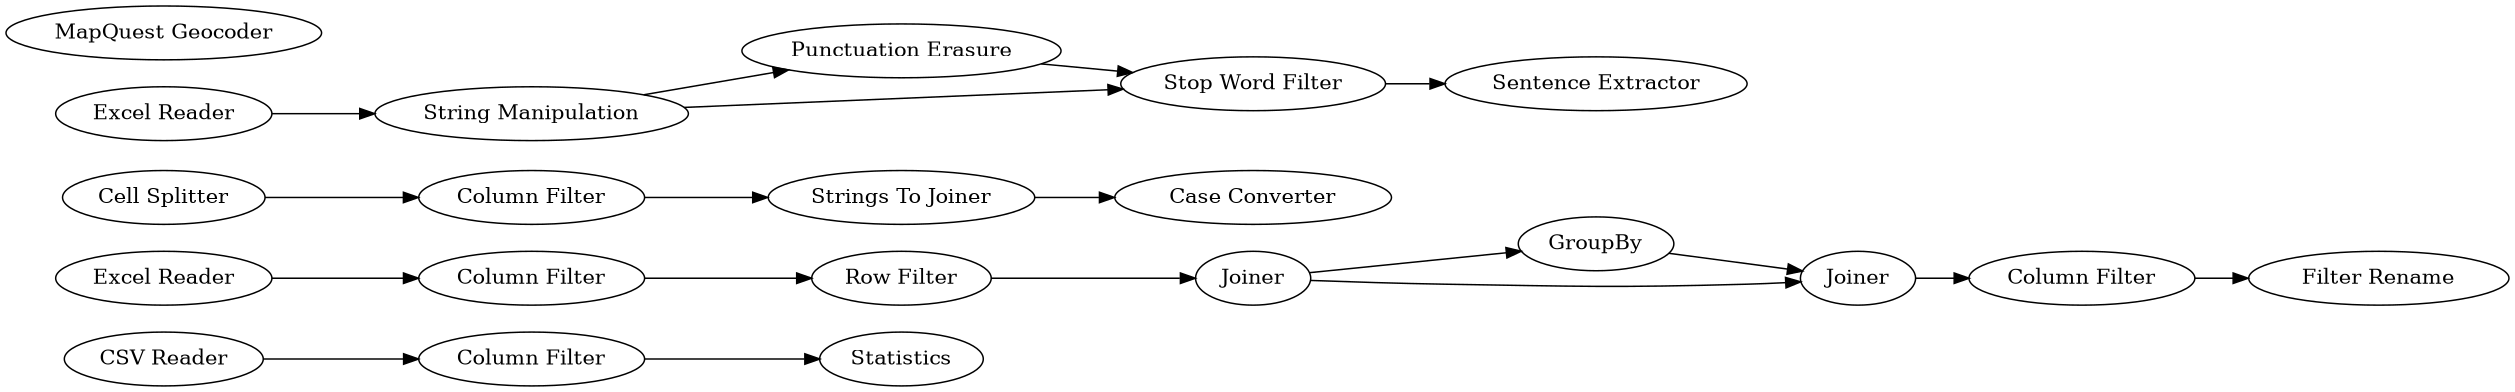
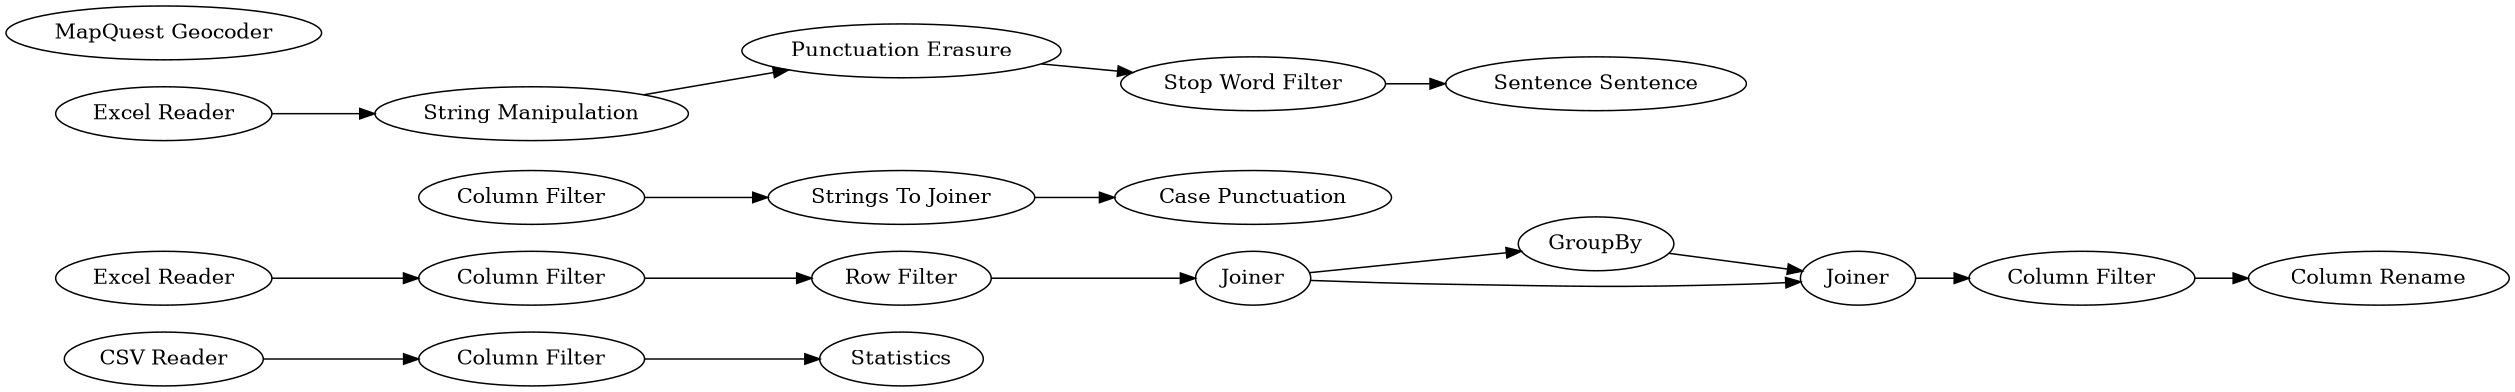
node "Sentence Extractor": label "Sentence Extractor" -> "Sentence Sentence"
edge "String Manipulation" -> "Stop Word Filter": removed
node "Cell Splitter": removed
node "Case Converter": label "Case Converter" -> "Case Punctuation"
node "Filter Rename": label "Filter Rename" -> "Column Rename"
